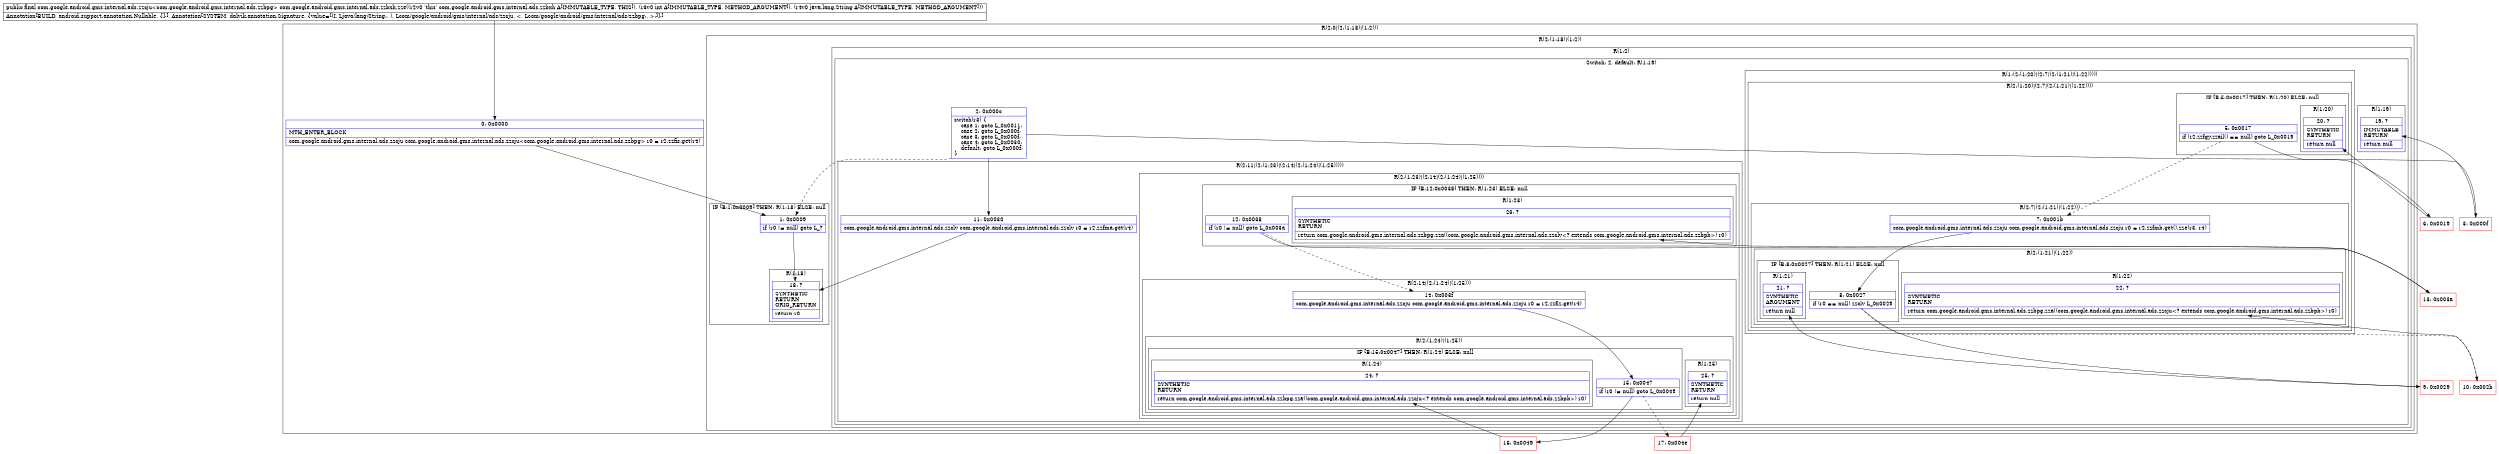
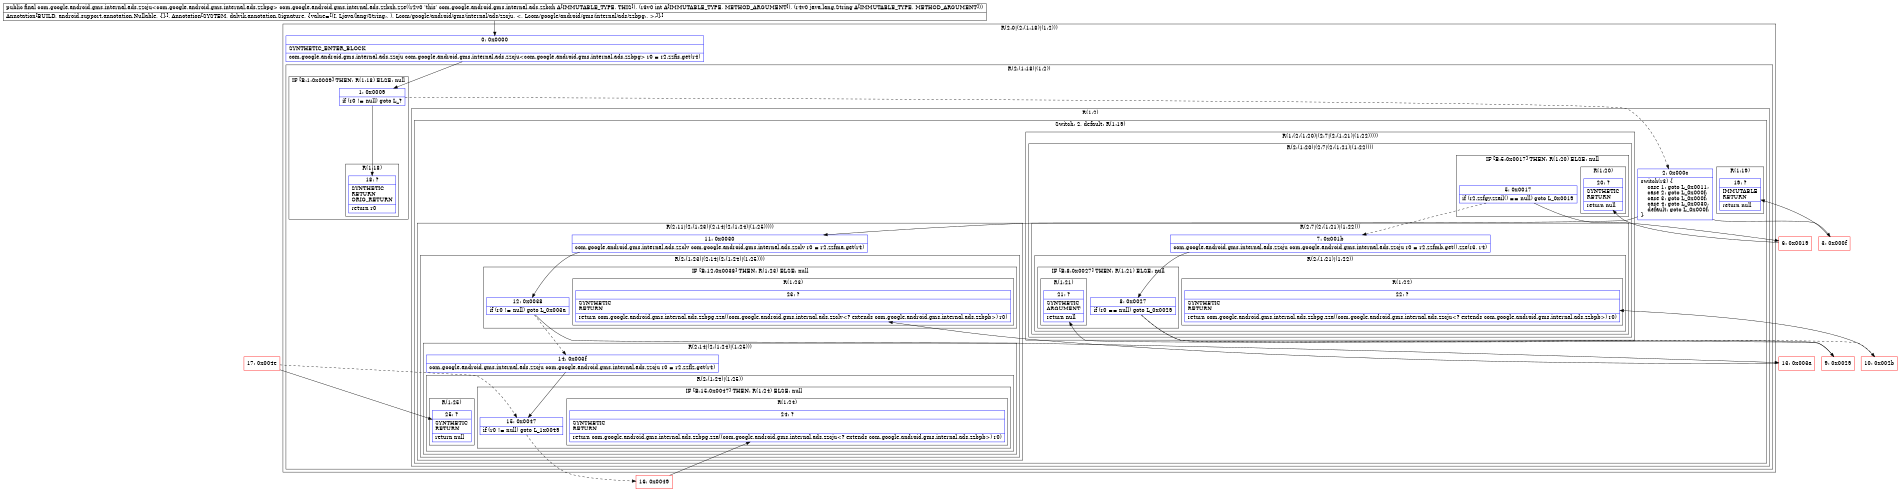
node "0: 0x0000": text "MTH_ENTER_BLOCK" -> "SYNTHETIC_ENTER_BLOCK"
edge "2: 0x000c" -> "1: 0x0009": reversed
edge "11: 0x0030" -> "18: ?": now "11: 0x0030" -> "12: 0x0038"
node "8: 0x0027": text "if (r0 == null) zzclv L_0x0029" -> "if (r0 == null) goto L_0x0029"
node "15: 0x0047": text "if (r0 != null) goto L_0x0049" -> "if (r0 != null) goto L_1x0049"
edge "15: 0x0047" -> "17: 0x004e": reversed
edge "15: 0x0047" -> "16: 0x0049": style solid -> dashed
